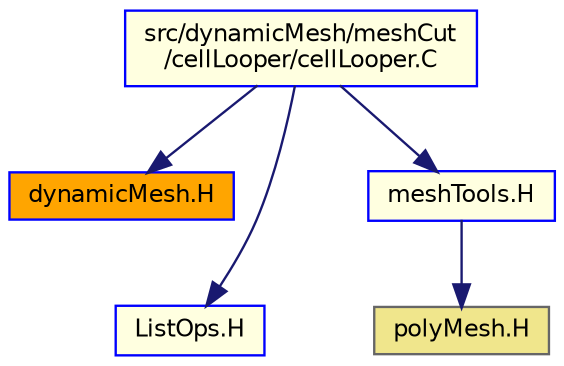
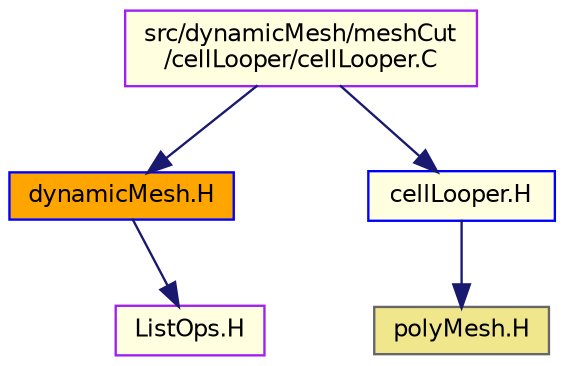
node "src/dynamicMesh/meshCut /cellLooper/cellLooper.C": color blue -> purple
edge "src/dynamicMesh/meshCut /cellLooper/cellLooper.C" -> "ListOps.H": now "dynamicMesh.H" -> "ListOps.H"
node "meshTools.H": label "meshTools.H" -> "cellLooper.H"
node "ListOps.H": color blue -> purple
